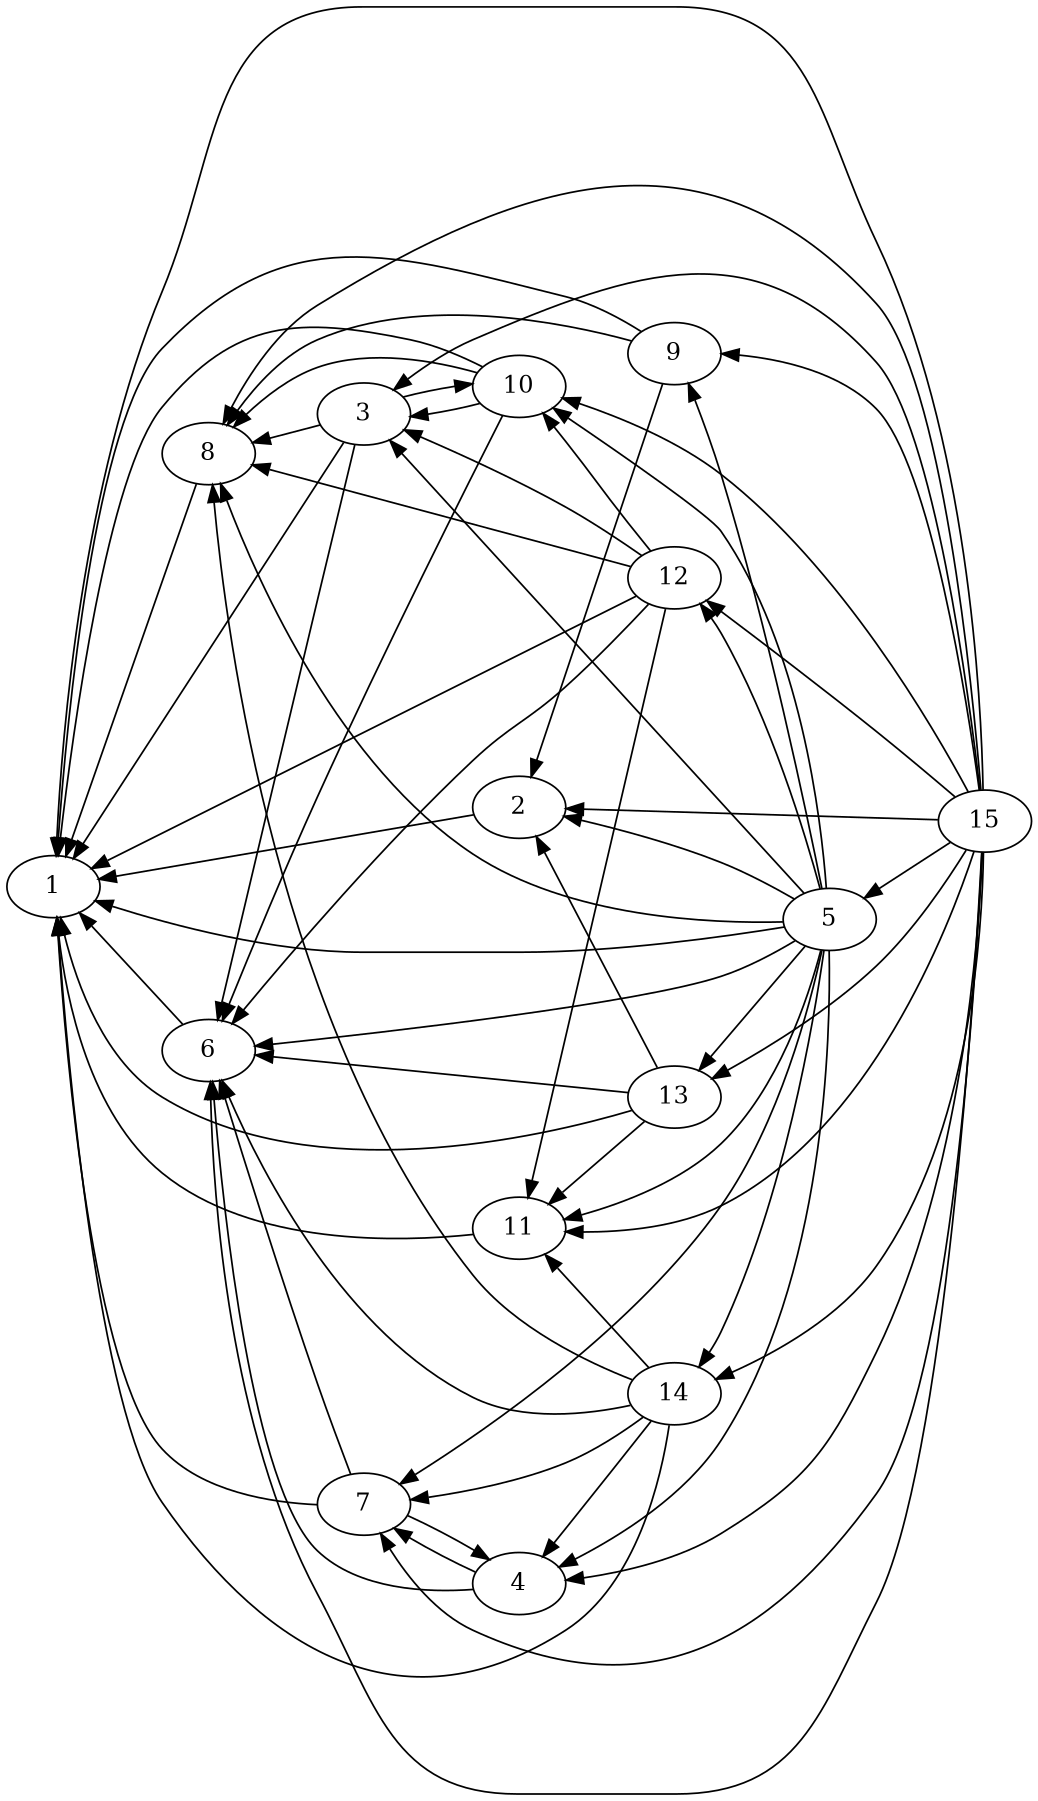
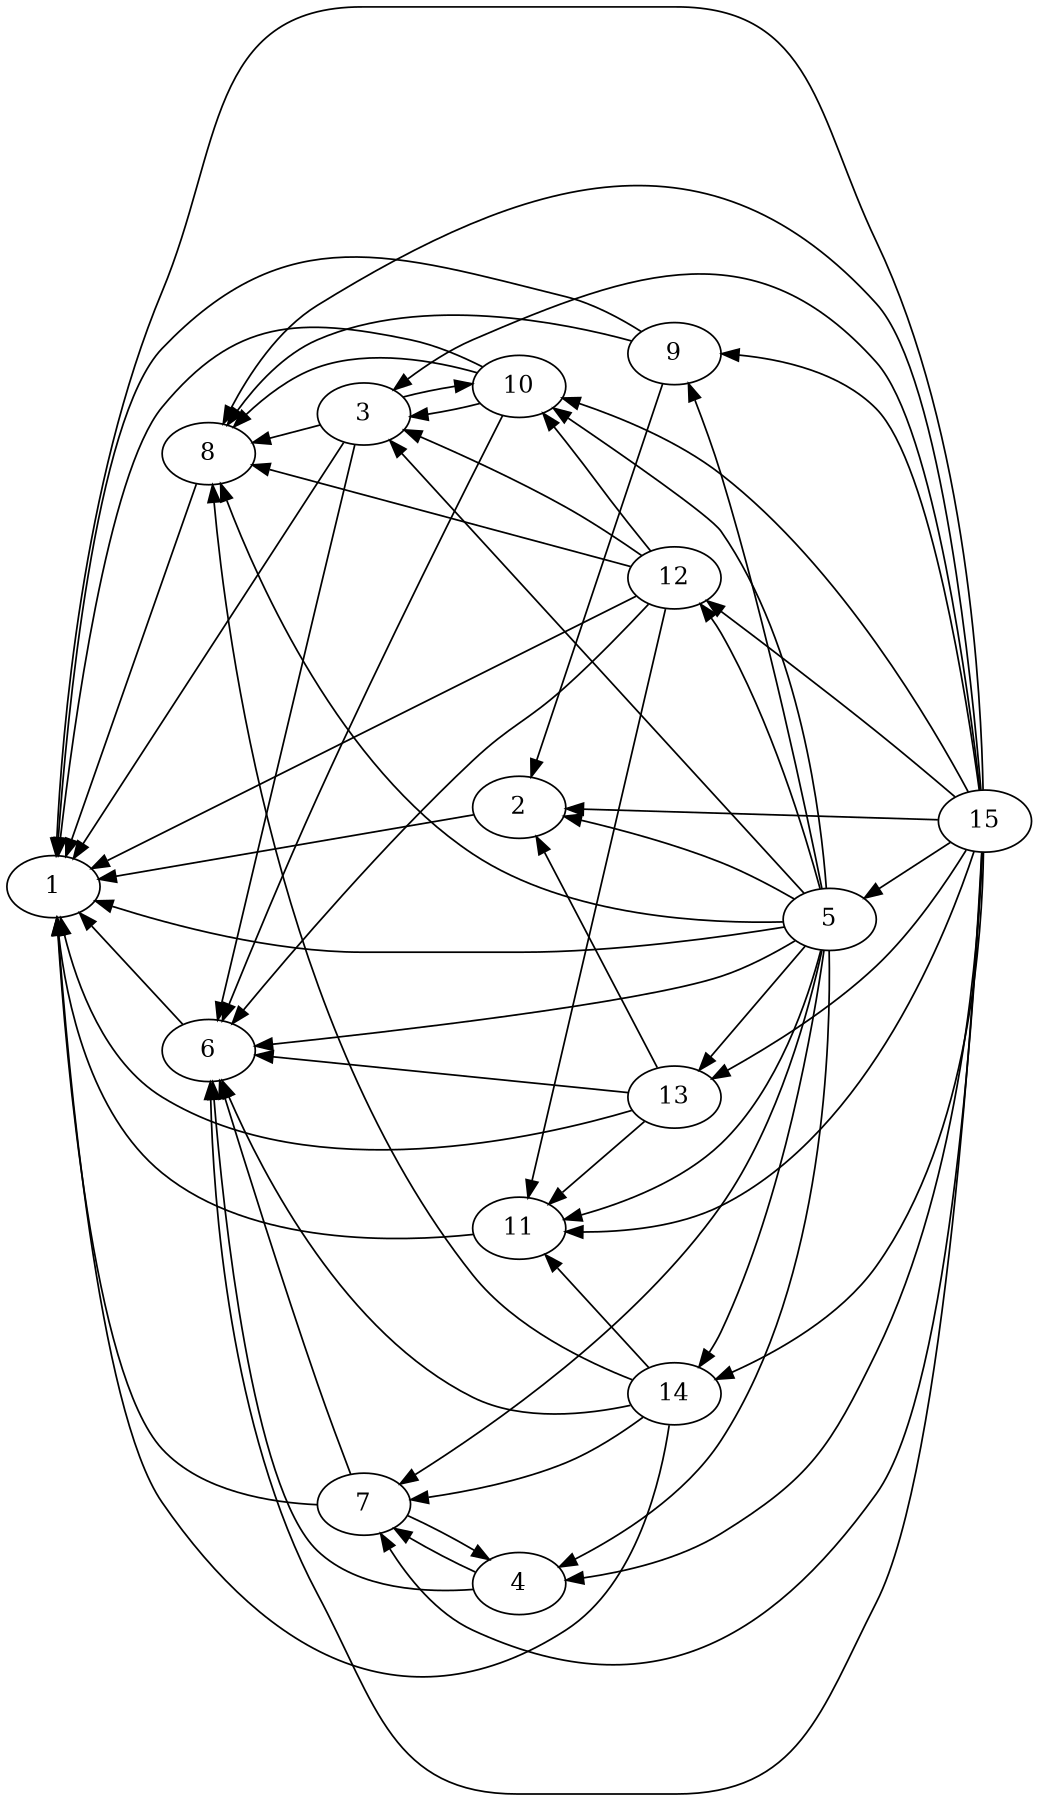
edge "14" -> "4": removed
